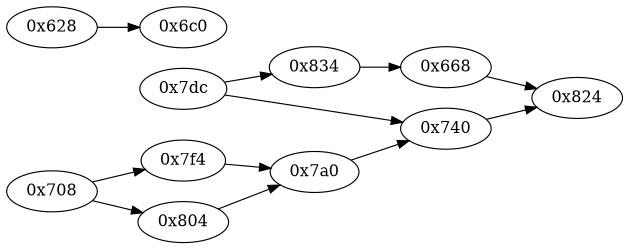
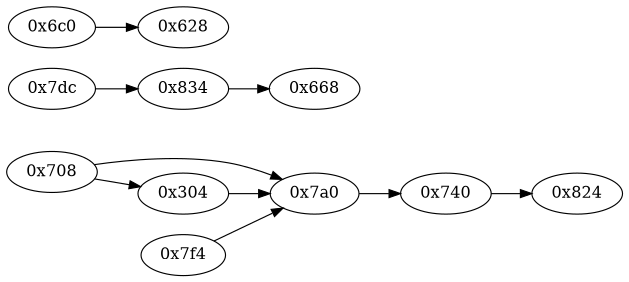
edge "0x628" -> "0x6c0": reversed
edge "0x668" -> "0x824": removed
edge "0x7dc" -> "0x740": removed
edge "0x708" -> "0x7f4": now "0x708" -> "0x7a0"
node "0x804": label "0x804" -> "0x304"
